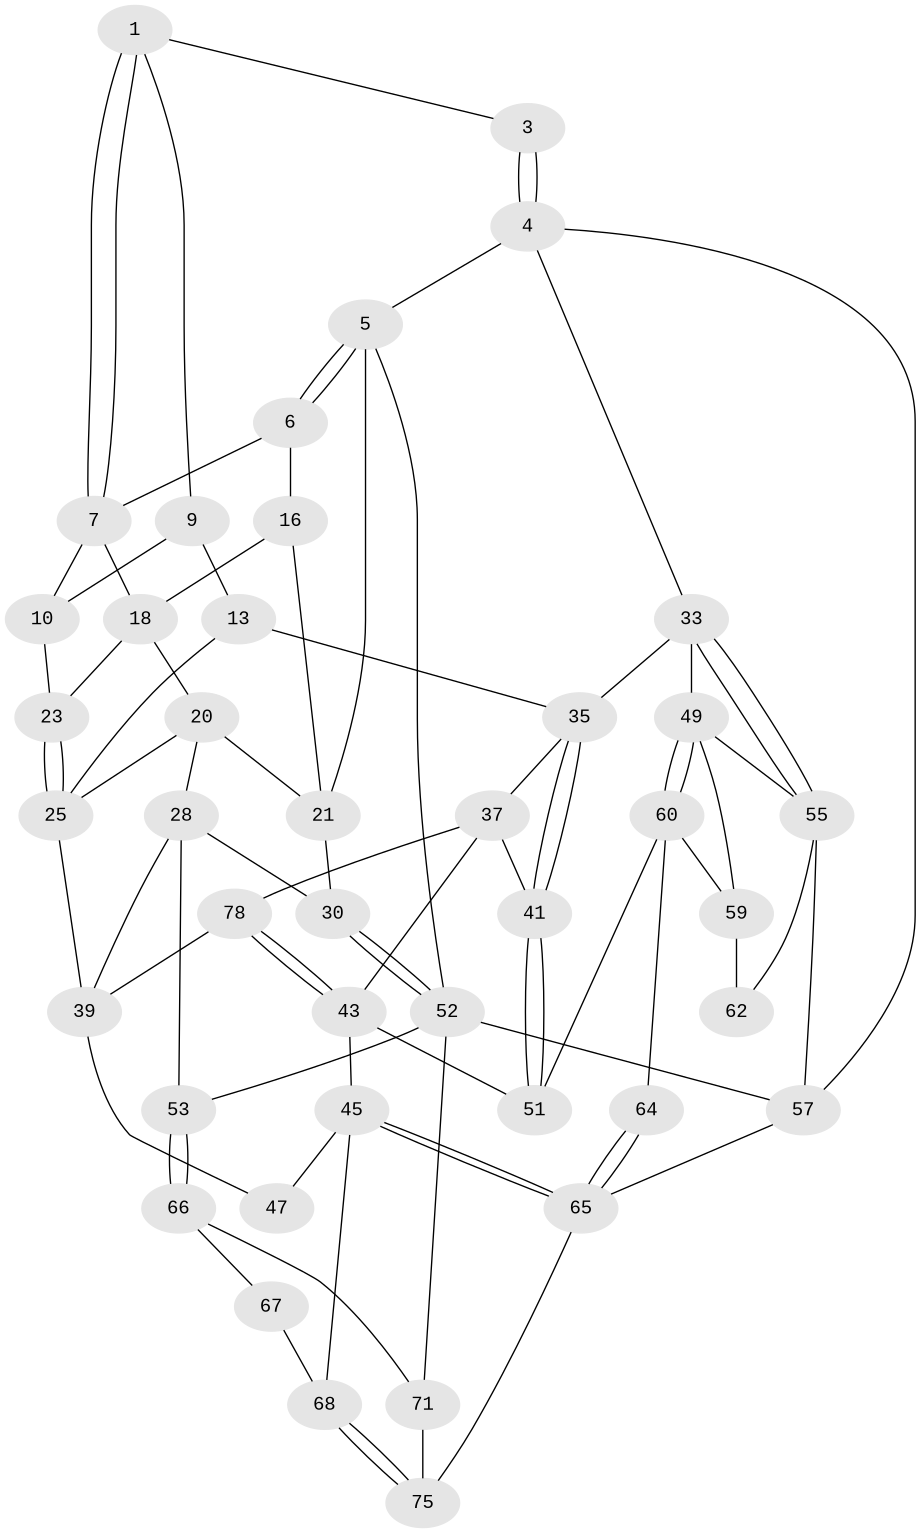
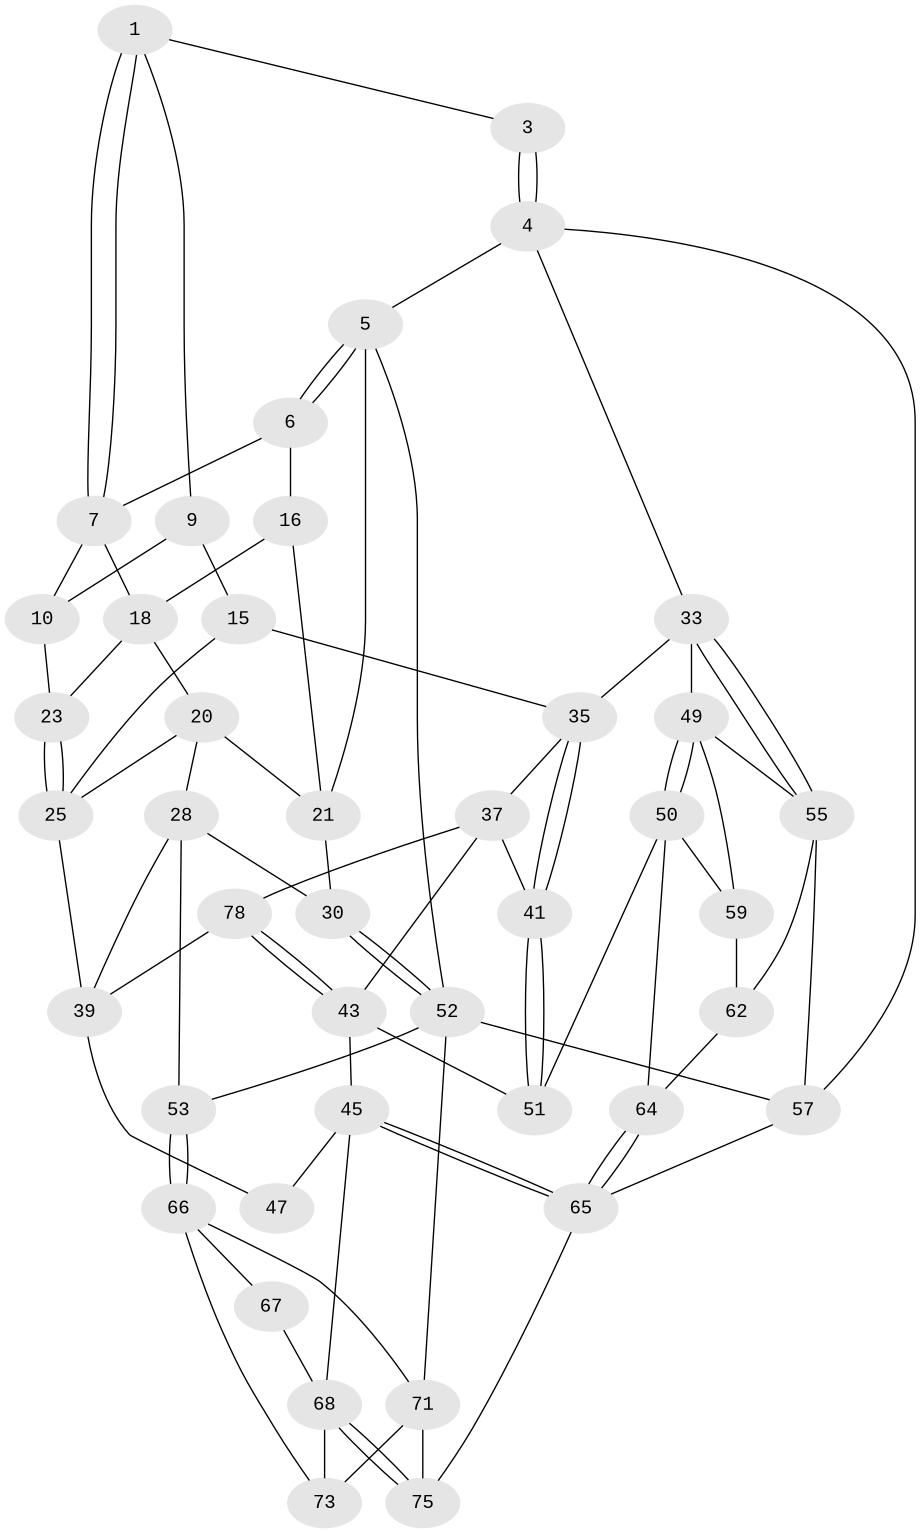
node "13": label "13" -> "15"
node "60": label "60" -> "50"
edge "62" -- "64": added
node "73": added
